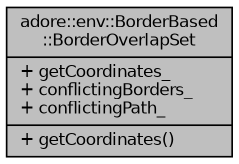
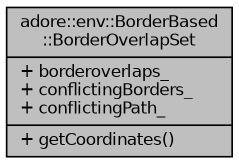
node "adore::env::BorderBased": text "+ getCoordinates_" -> "+ borderoverlaps_"
